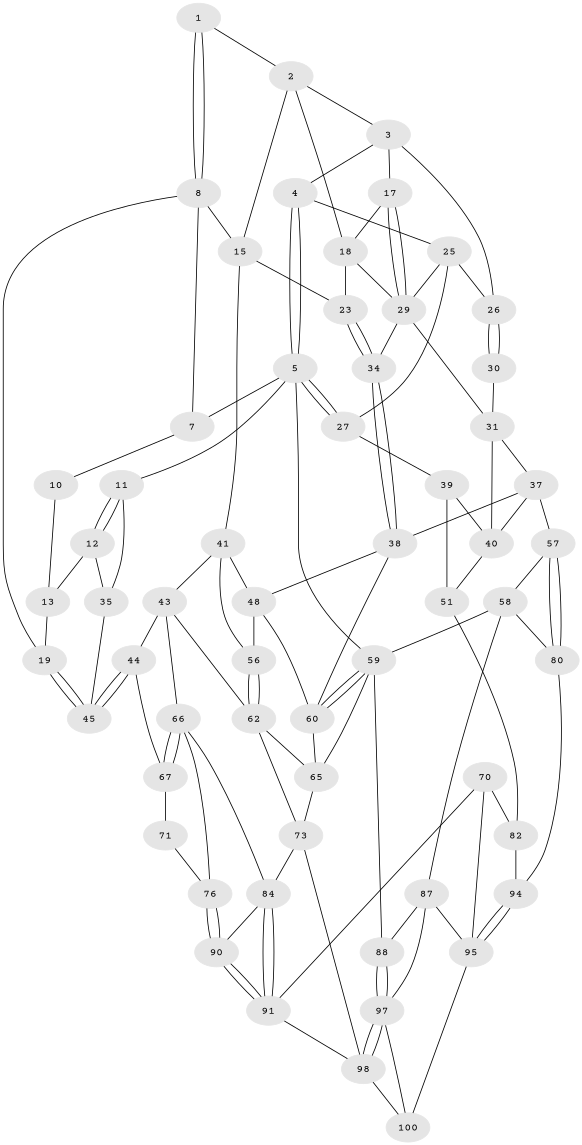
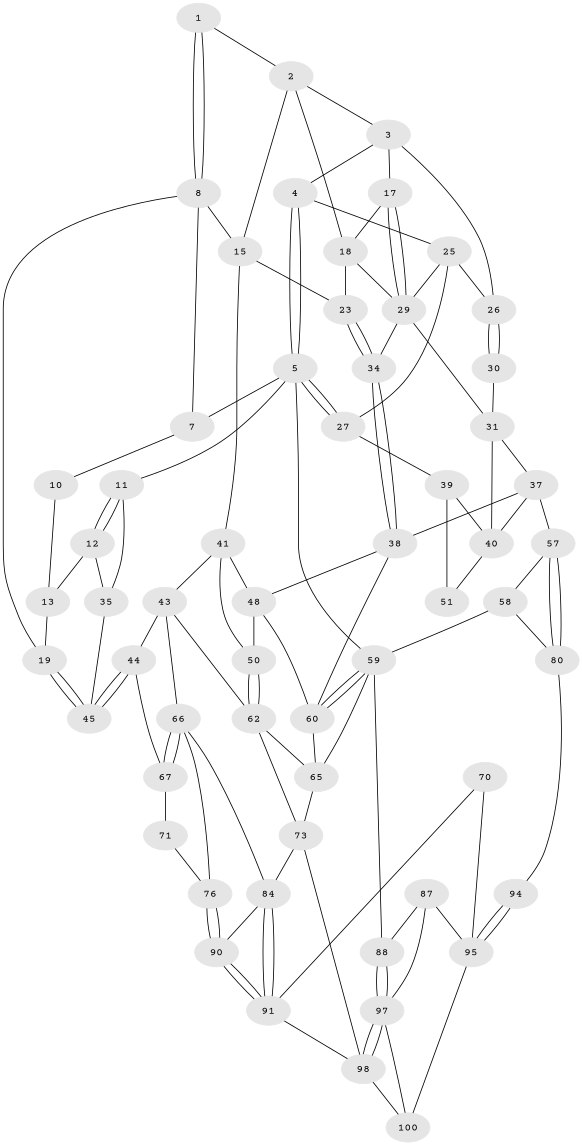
node "56": label "56" -> "50"
edge "58" -- "87": removed
node "82": removed
